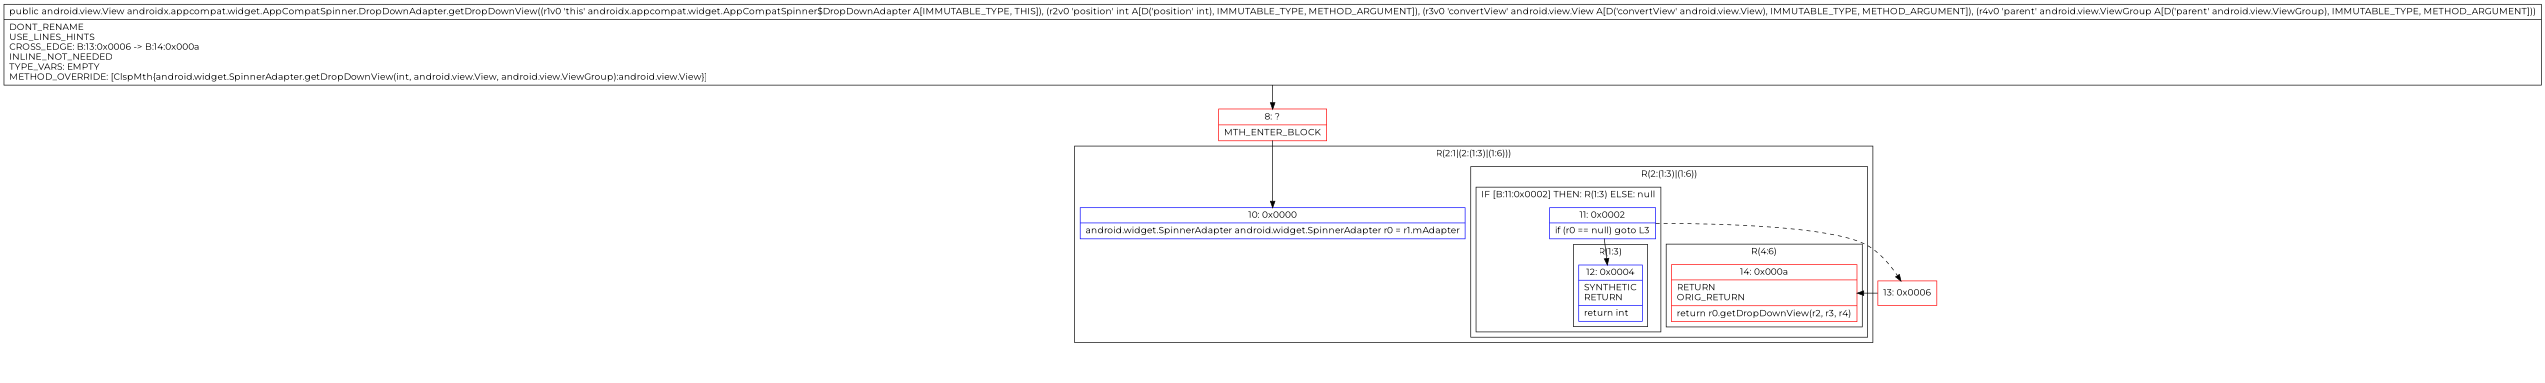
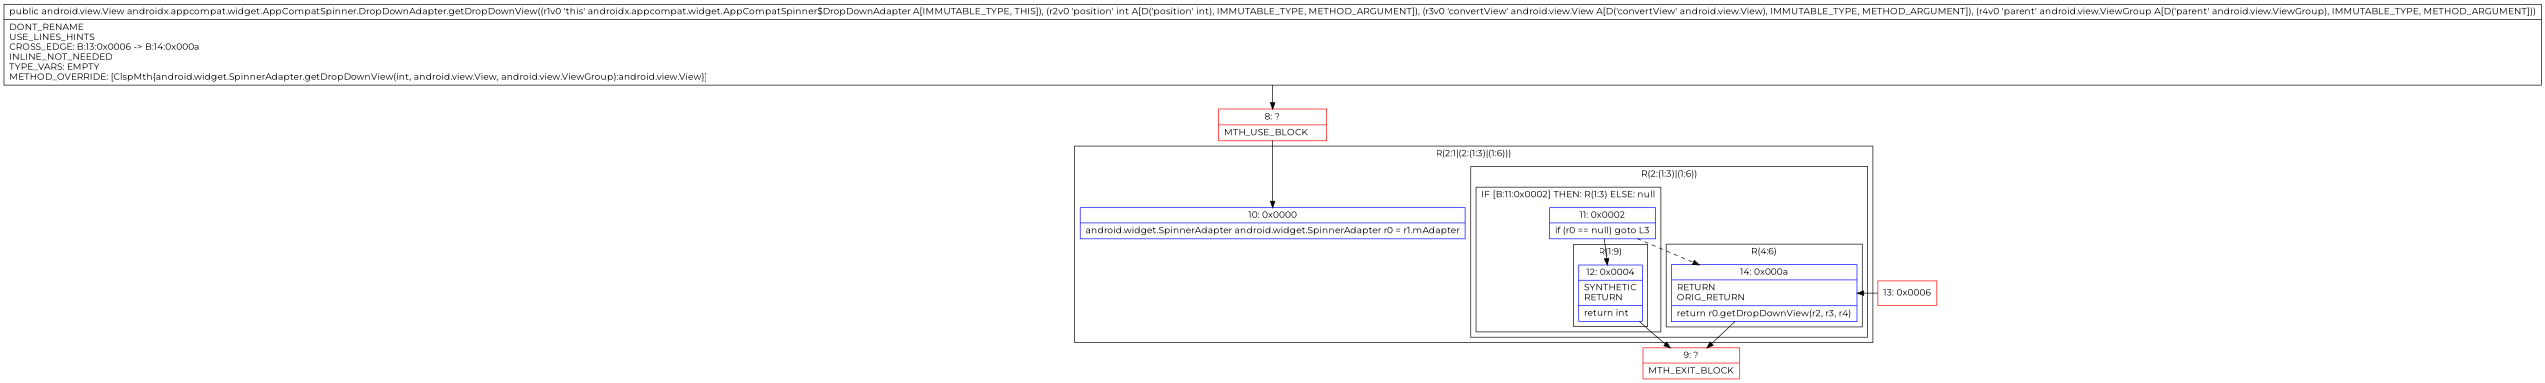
node "8: ?": text "MTH_ENTER_BLOCK" -> "MTH_USE_BLOCK"
edge "11: 0x0002" -> "13: 0x0006": now "11: 0x0002" -> "14: 0x000a"
cluster "R(1:3)": label "R(1:3)" -> "R(1:9)"
node "14: 0x000a": color red -> blue
node "9: ?": added
